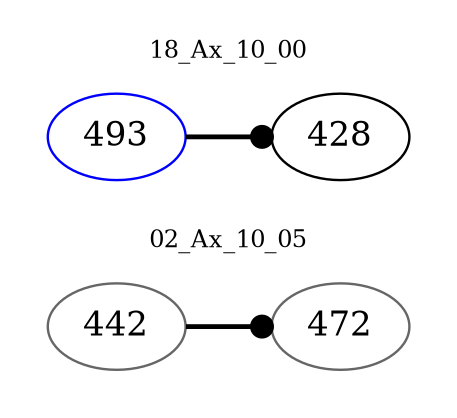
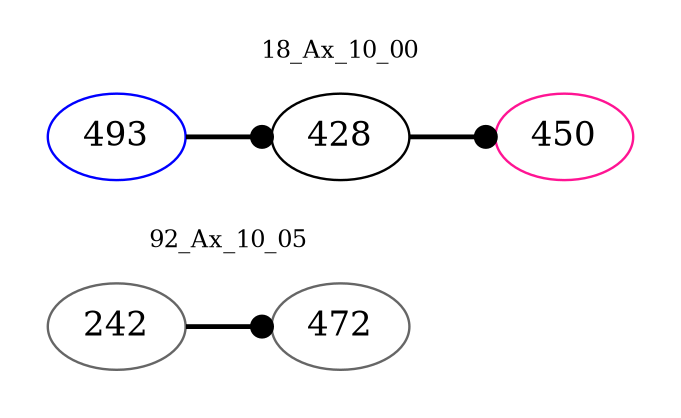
node "450": added
cluster "02_Ax_10_05": label "02_Ax_10_05" -> "92_Ax_10_05"
node "442": label "442" -> "242"
